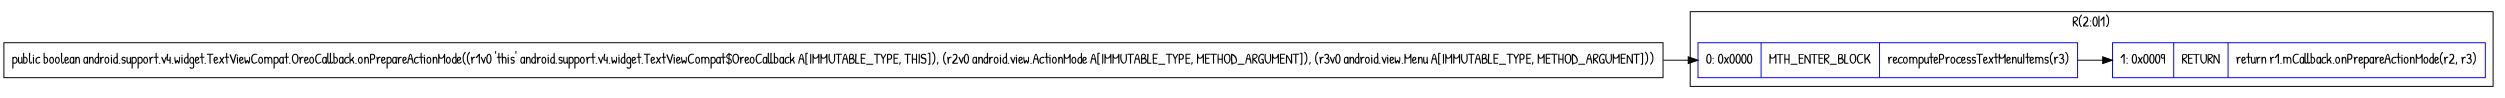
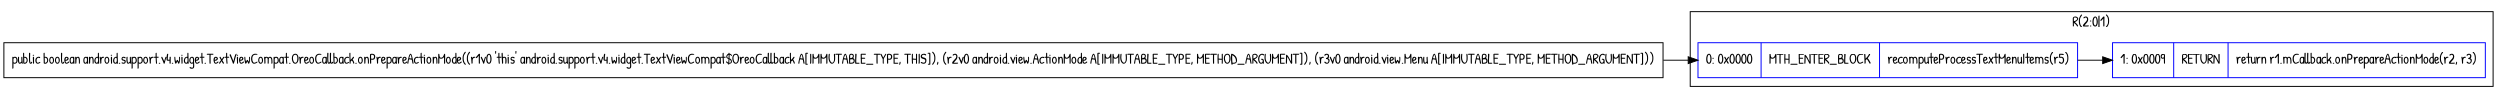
node "0: 0x0000": text "recomputeProcessTextMenuItems(r3)" -> "recomputeProcessTextMenuItems(r5)"
